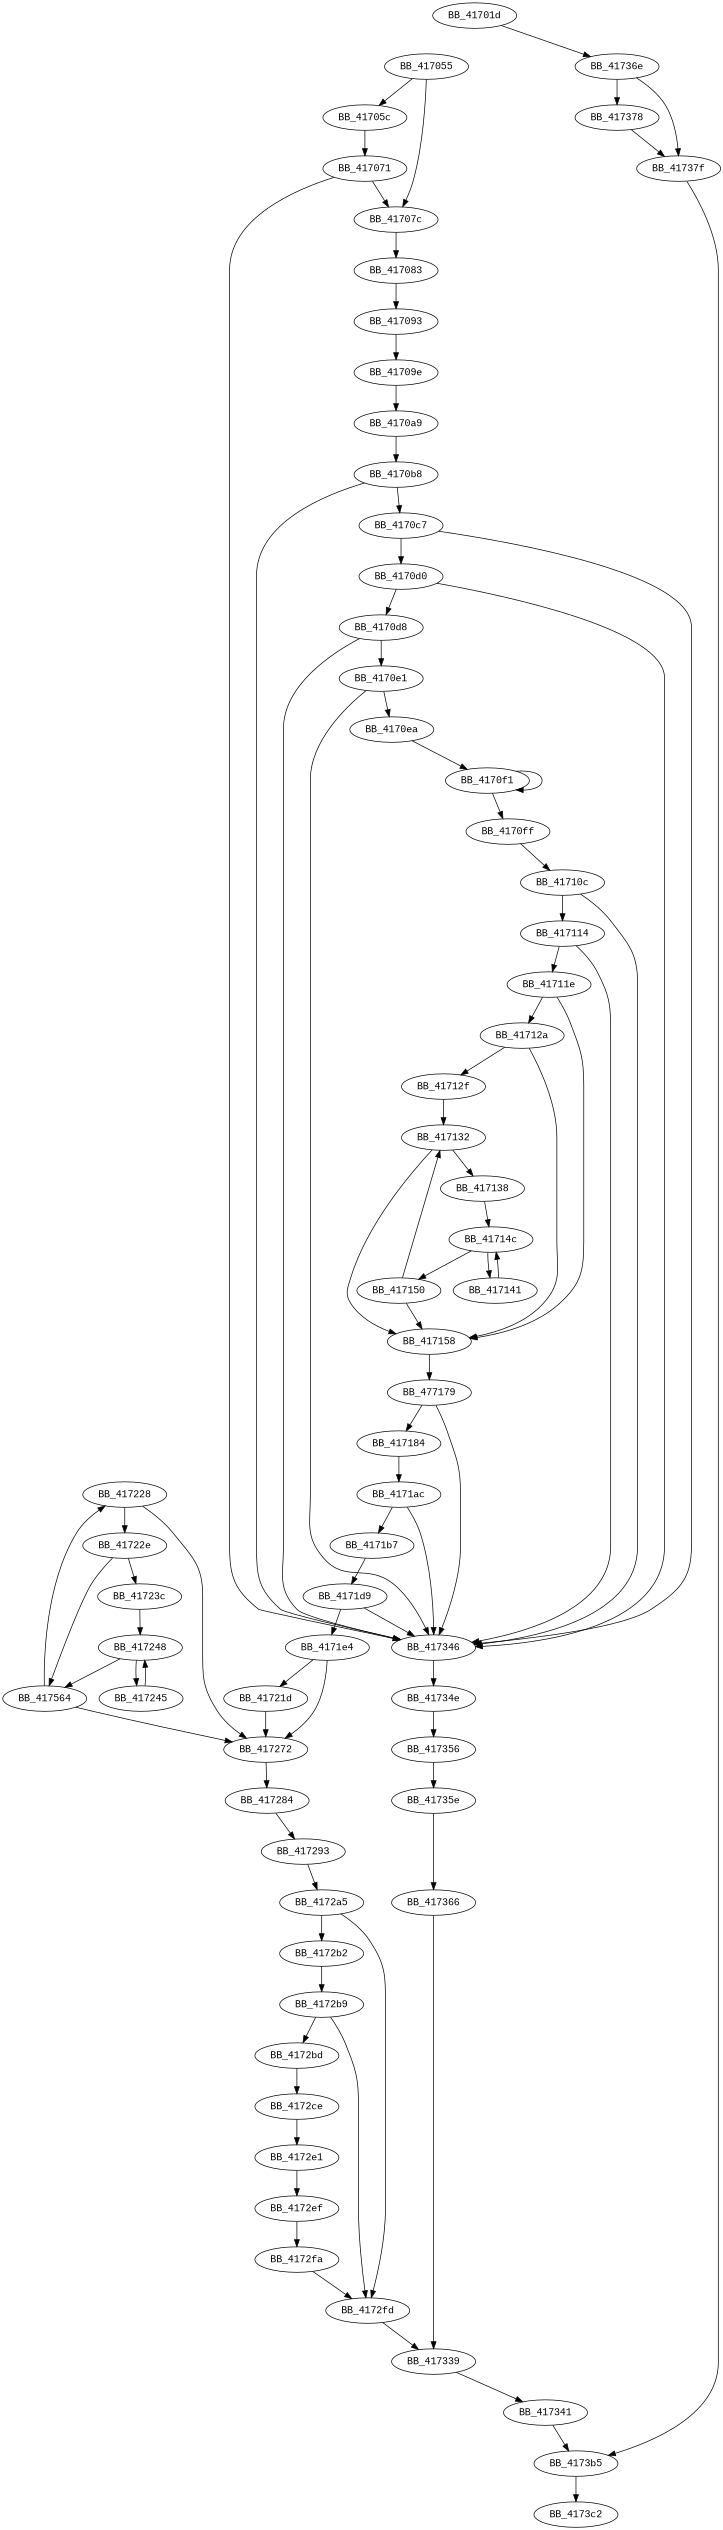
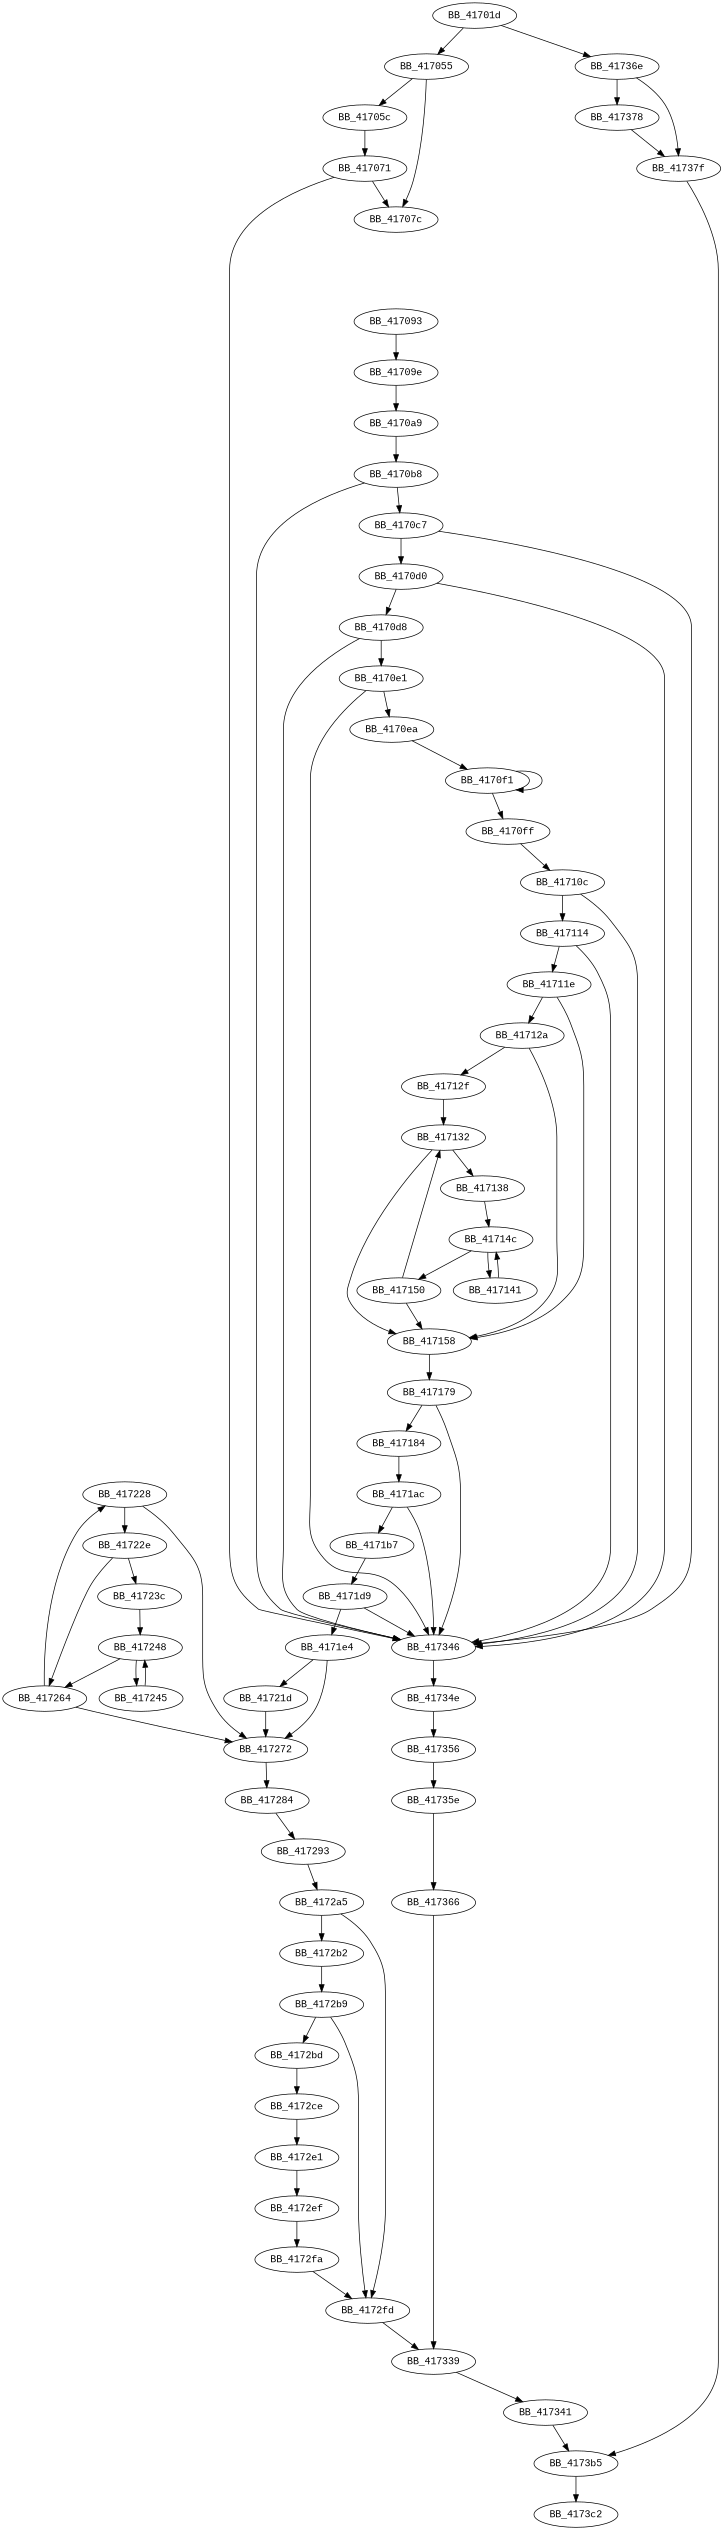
edge "BB_41701d" -> "BB_417055": added
node "BB_417083": removed
node "BB_477179": label "BB_477179" -> "BB_417179"
node "BB_417564": label "BB_417564" -> "BB_417264"
